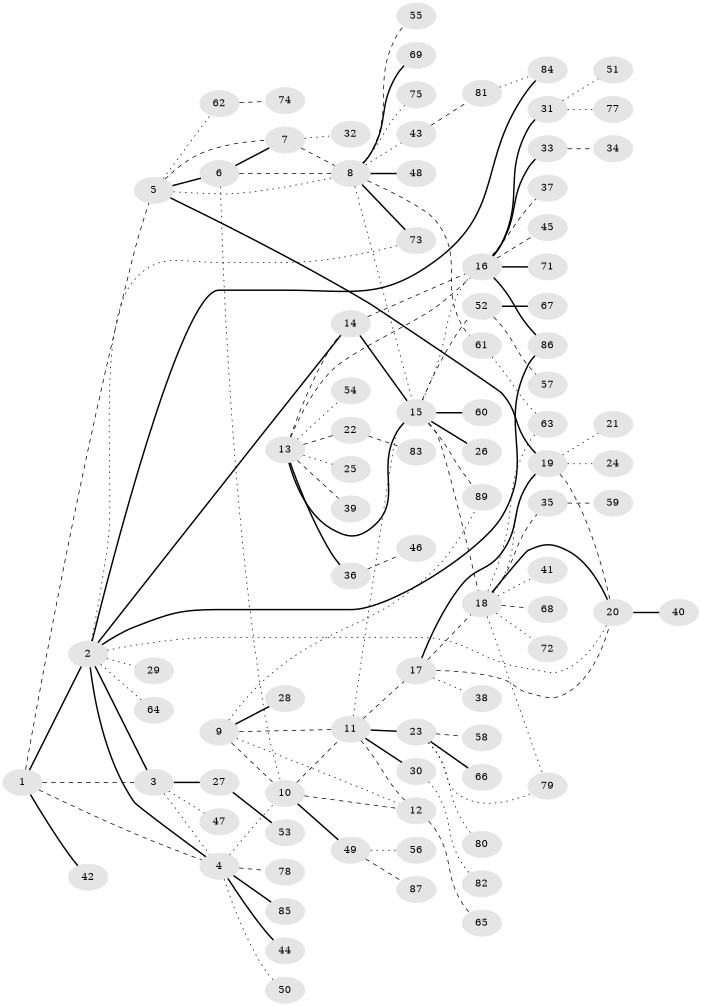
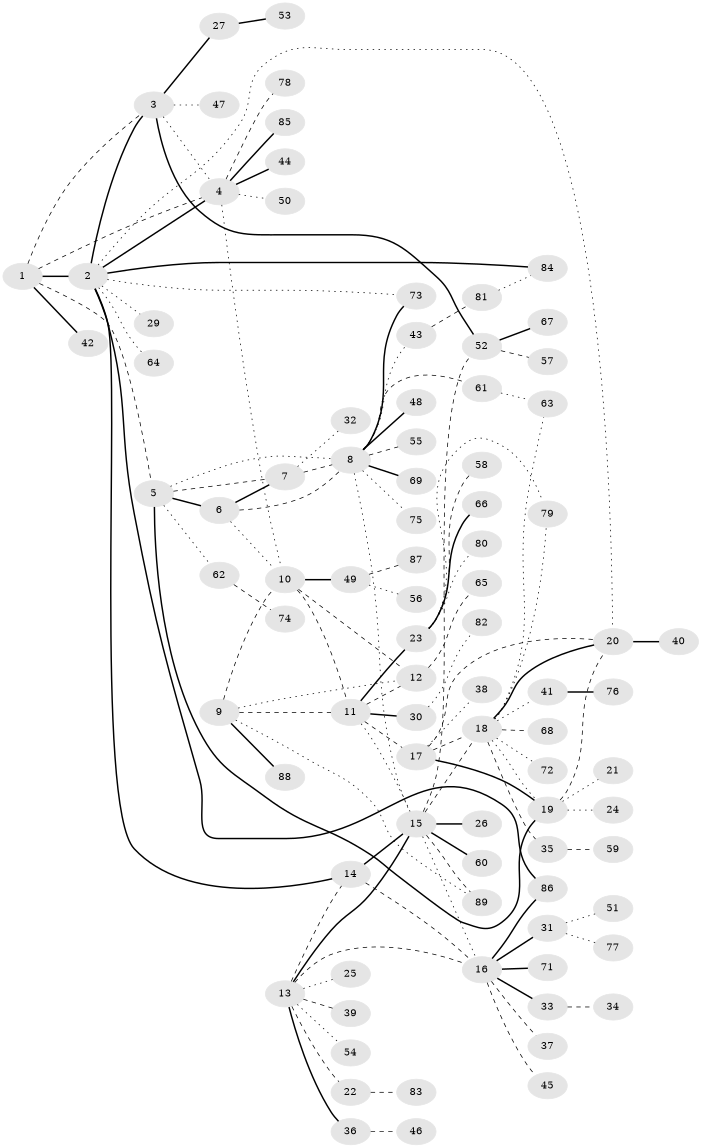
edge "3" -- "52": added
node "76": added
node "28": label "28" -> "88"
